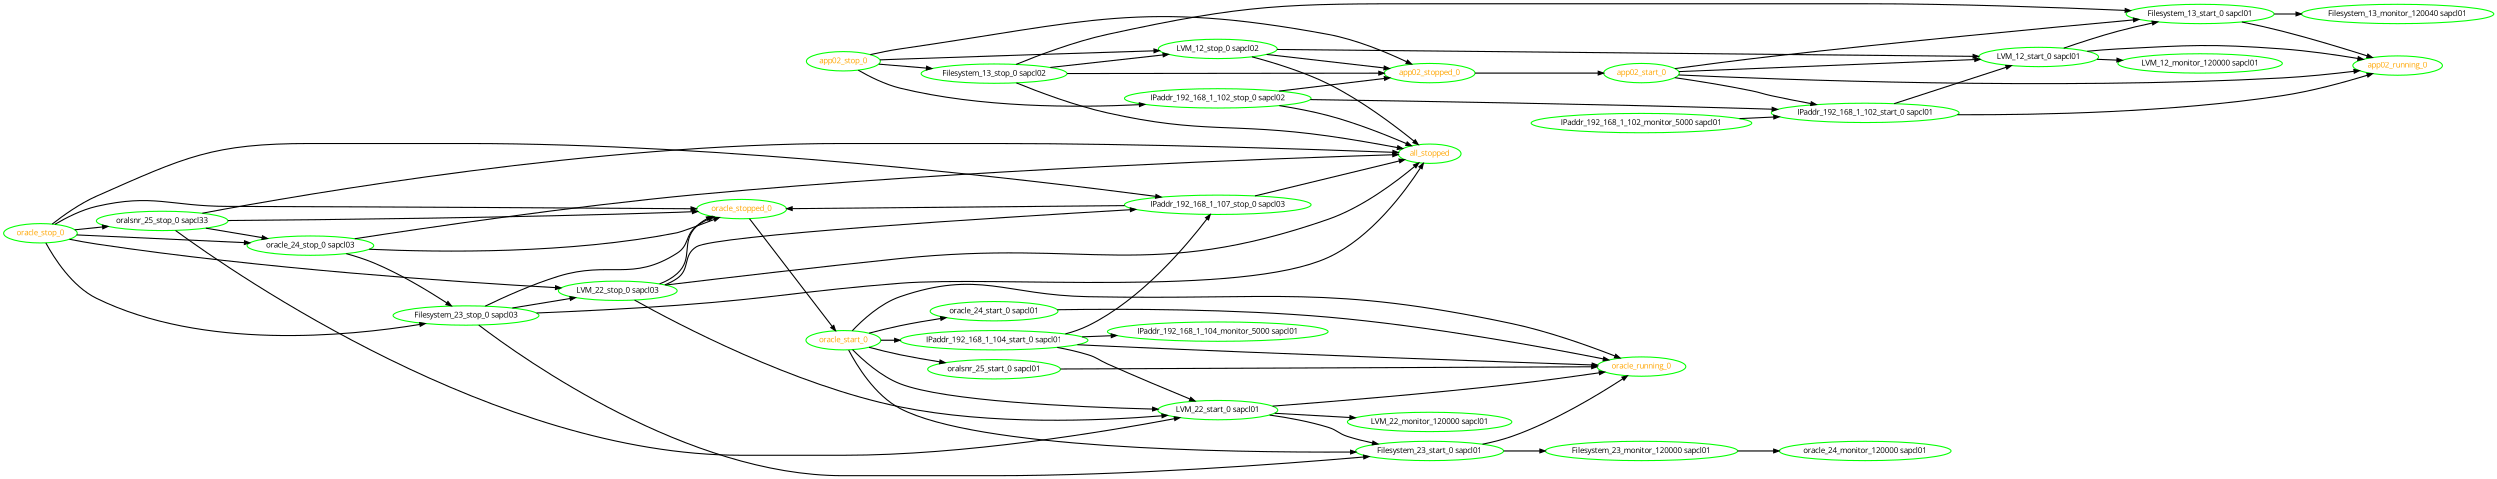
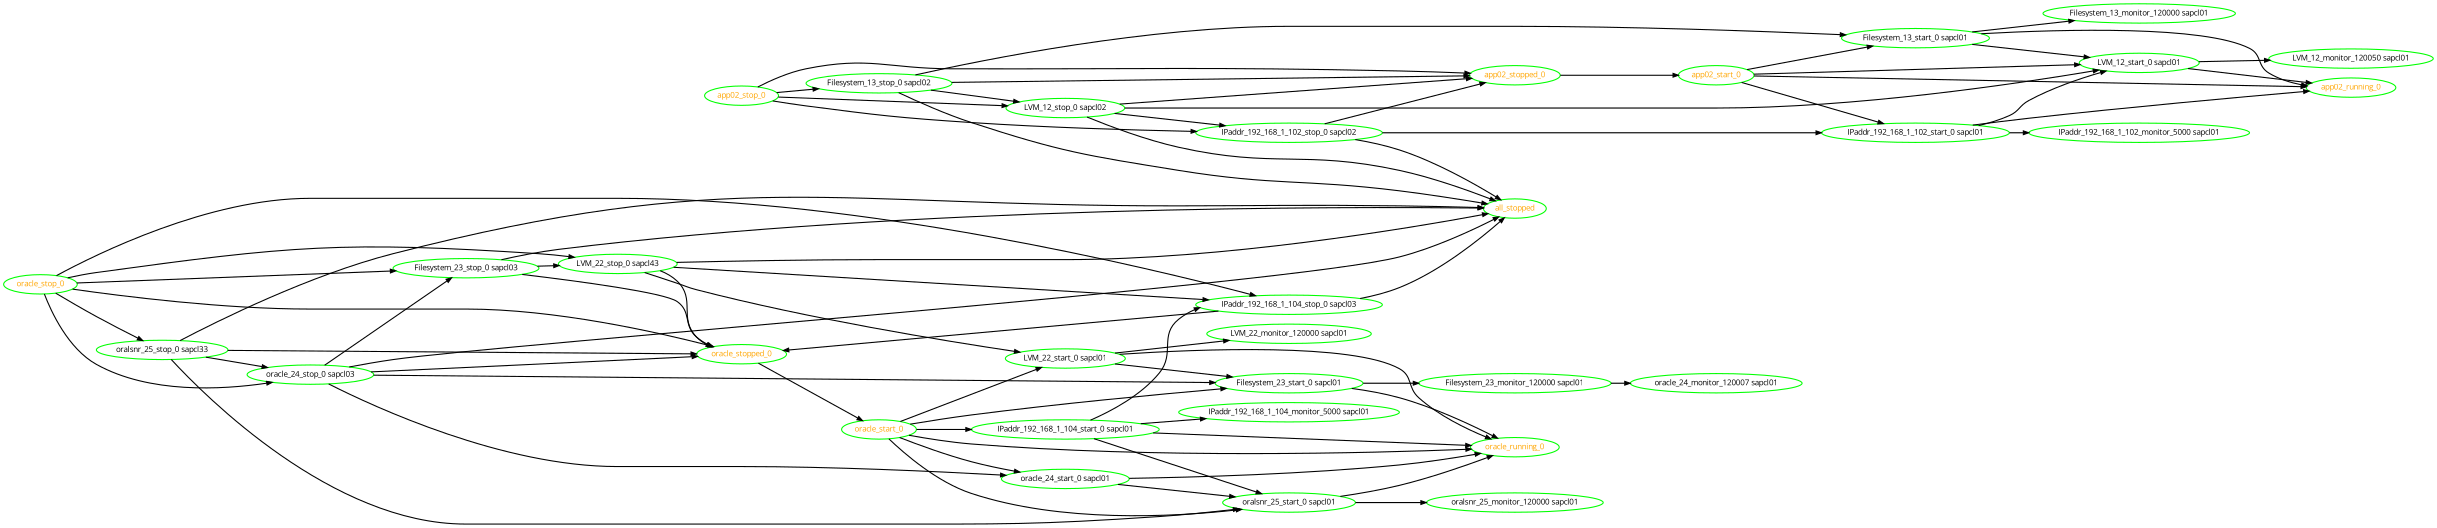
node "Filesystem_13_monitor_120040 sapcl01": label "Filesystem_13_monitor_120040 sapcl01" -> "Filesystem_13_monitor_120000 sapcl01"
edge "LVM_12_start_0 sapcl01" -> "Filesystem_13_start_0 sapcl01": reversed
node "LVM_12_monitor_120000 sapcl01": label "LVM_12_monitor_120000 sapcl01" -> "LVM_12_monitor_120050 sapcl01"
edge "IPaddr_192_168_1_102_monitor_5000 sapcl01" -> "IPaddr_192_168_1_102_start_0 sapcl01": reversed
edge "LVM_12_stop_0 sapcl02" -> "IPaddr_192_168_1_102_stop_0 sapcl02": added
node "IPaddr_192_168_1_107_stop_0 sapcl03": label "IPaddr_192_168_1_107_stop_0 sapcl03" -> "IPaddr_192_168_1_104_stop_0 sapcl03"
node "LVM_22_stop_0 sapcl03": label "LVM_22_stop_0 sapcl03" -> "LVM_22_stop_0 sapcl43"
edge "IPaddr_192_168_1_104_start_0 sapcl01" -> "LVM_22_start_0 sapcl01": now "IPaddr_192_168_1_104_start_0 sapcl01" -> "oralsnr_25_start_0 sapcl01"
edge "oralsnr_25_stop_0 sapcl33" -> "LVM_22_start_0 sapcl01": now "oralsnr_25_stop_0 sapcl33" -> "oralsnr_25_start_0 sapcl01"
node "oracle_24_monitor_120000 sapcl01": label "oracle_24_monitor_120000 sapcl01" -> "oracle_24_monitor_120007 sapcl01"
edge "oracle_24_stop_0 sapcl03" -> "oracle_24_start_0 sapcl01": added
edge "Filesystem_23_stop_0 sapcl03" -> "Filesystem_23_start_0 sapcl01": now "oracle_24_stop_0 sapcl03" -> "Filesystem_23_start_0 sapcl01"
edge "oracle_24_start_0 sapcl01" -> "oralsnr_25_start_0 sapcl01": added
node "oralsnr_25_monitor_120000 sapcl01": added
